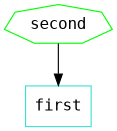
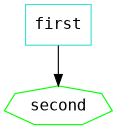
edge "second" -> "first": reversed
